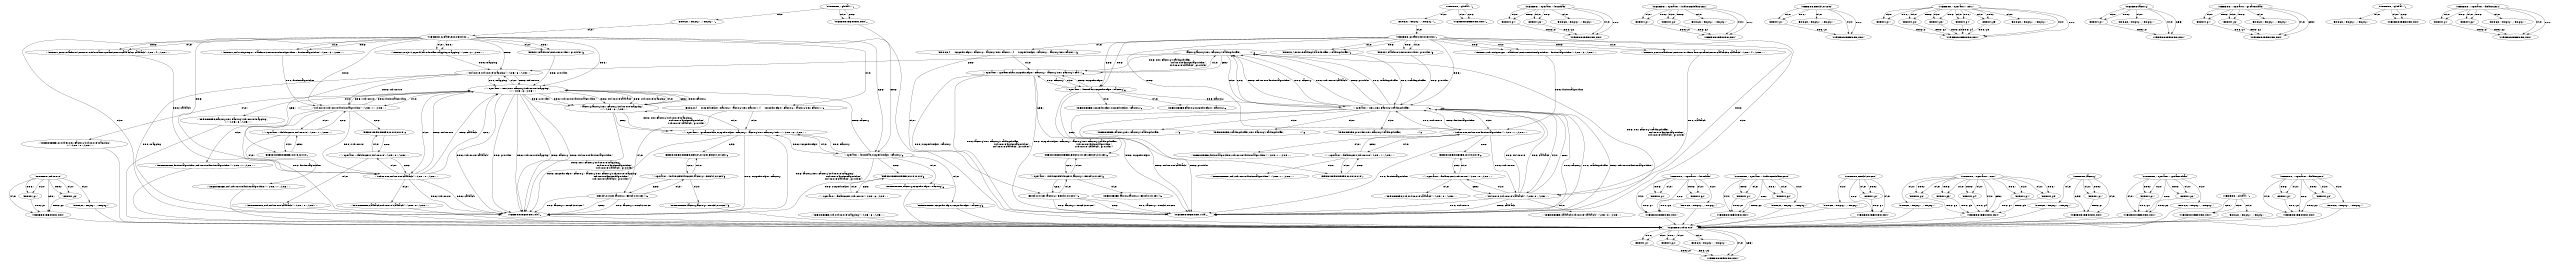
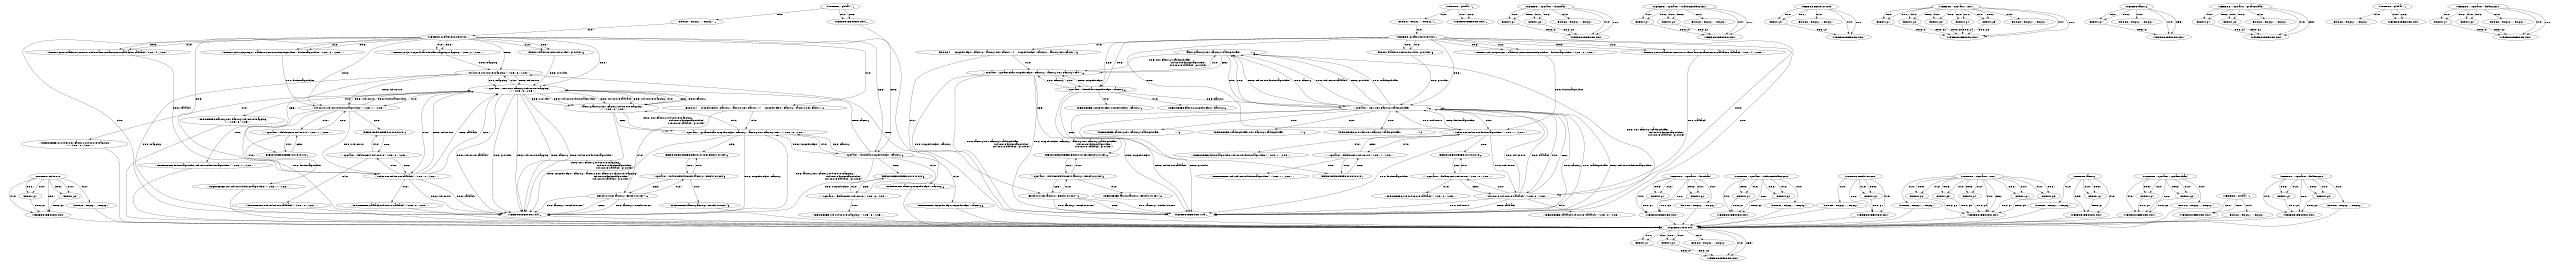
node "(PARAM,SensorReadingSharedBuffer* reading_buffer)": removed
edge "(factory,factory(new Factory(reading_buffer,            ...)" -> "<(std.move,std::move(mapping))<SUB>6</SUB>>": now "<(<operator>.fieldAccess,std::move)<SUB>6</SUB>>" -> "<(std.move,std::move(mapping))<SUB>6</SUB>>"
edge "<(<operator>.fieldAccess,std::move)<SUB>6</SUB>>" -> "<(IDENTIFIER,std,std::move(mapping))<SUB>6</SUB>>": added, label "AST:"
